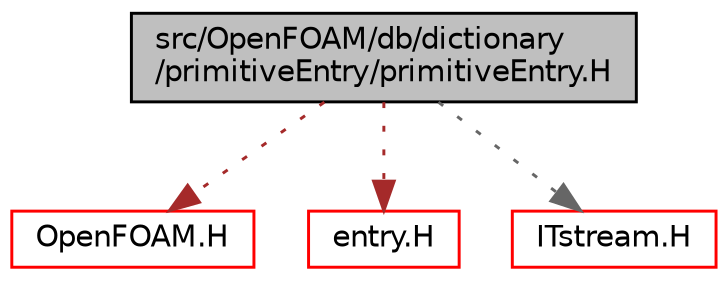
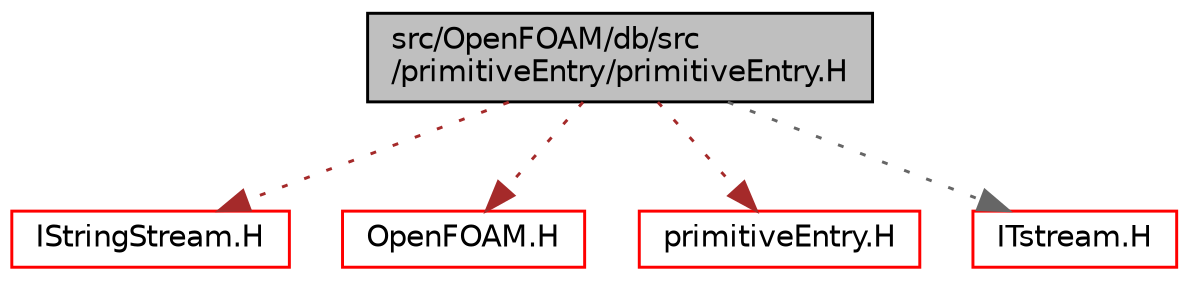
node "src/OpenFOAM/db/dictionary /primitiveEntry/primitiveEntry.H": label "src/OpenFOAM/db/dictionary /primitiveEntry/primitiveEntry.H" -> "src/OpenFOAM/db/src /primitiveEntry/primitiveEntry.H"
node "IStringStream.H": added
node "entry.H": label "entry.H" -> "primitiveEntry.H"
